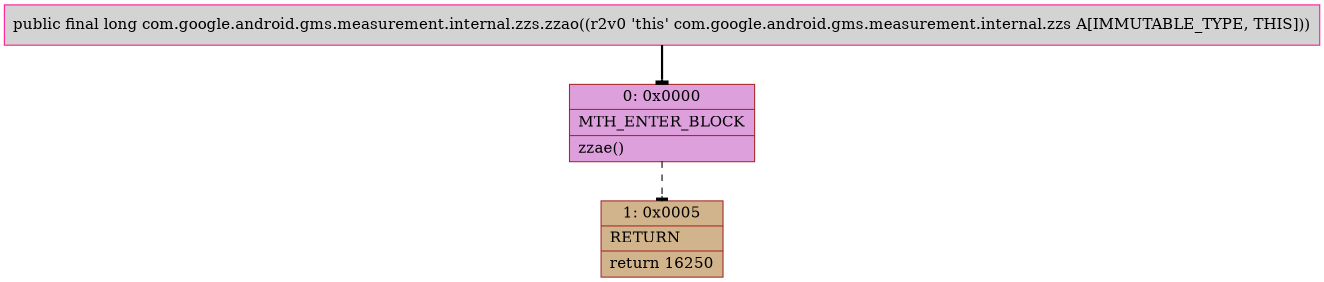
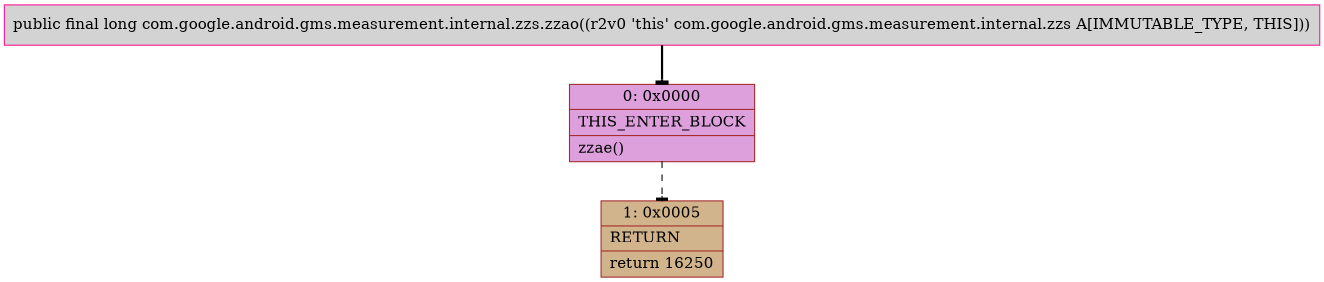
node "0: 0x0000": text "MTH_ENTER_BLOCK" -> "THIS_ENTER_BLOCK"
